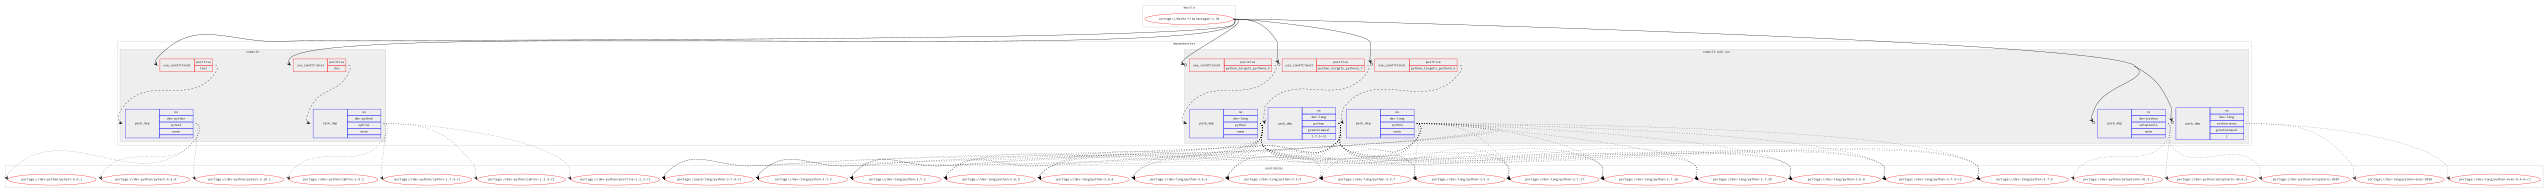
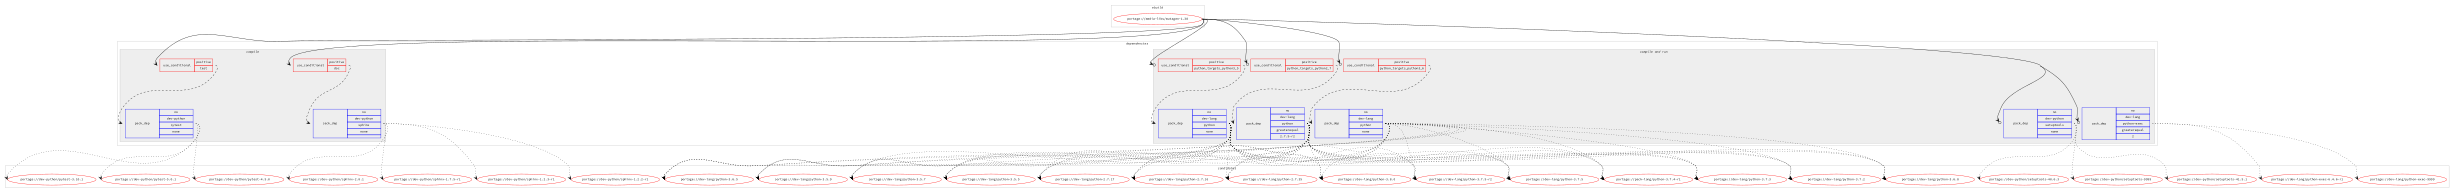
node "portage://dev-python/positive-1.2.2-r1": label "portage://dev-python/positive-1.2.2-r1" -> "portage://dev-python/sphinx-1.2.2-r1"
node "portage://dev-lang/python-3.6.9": removed
